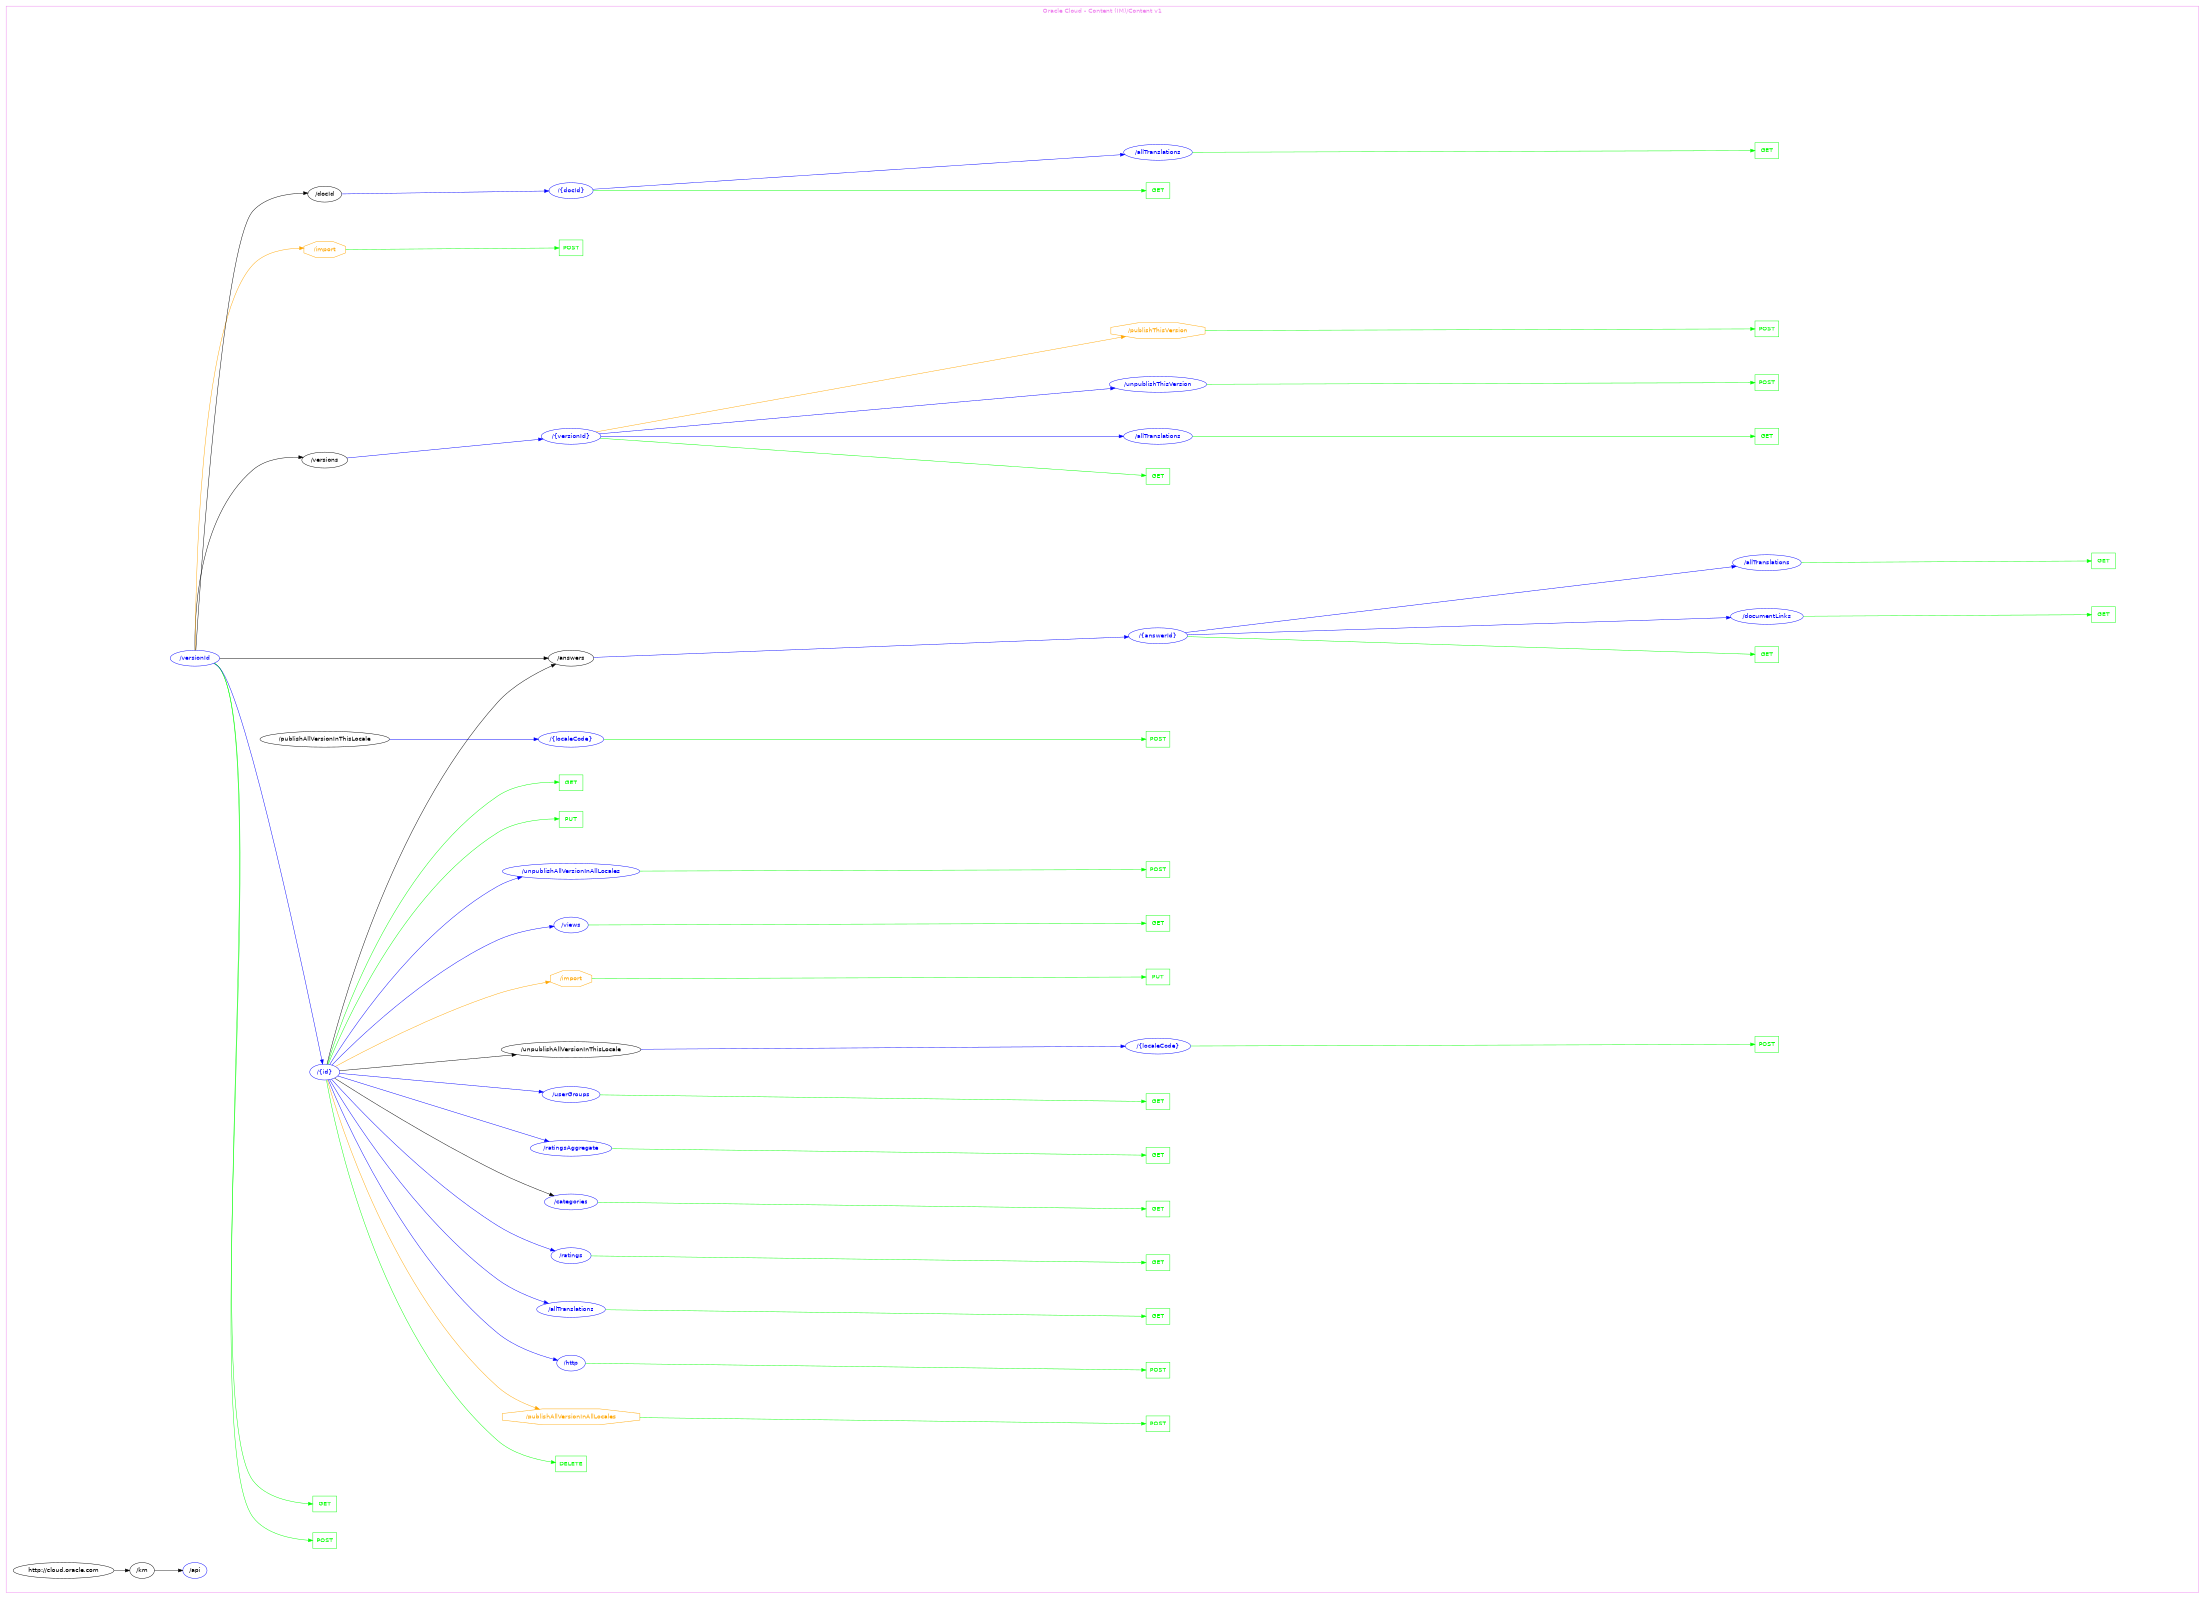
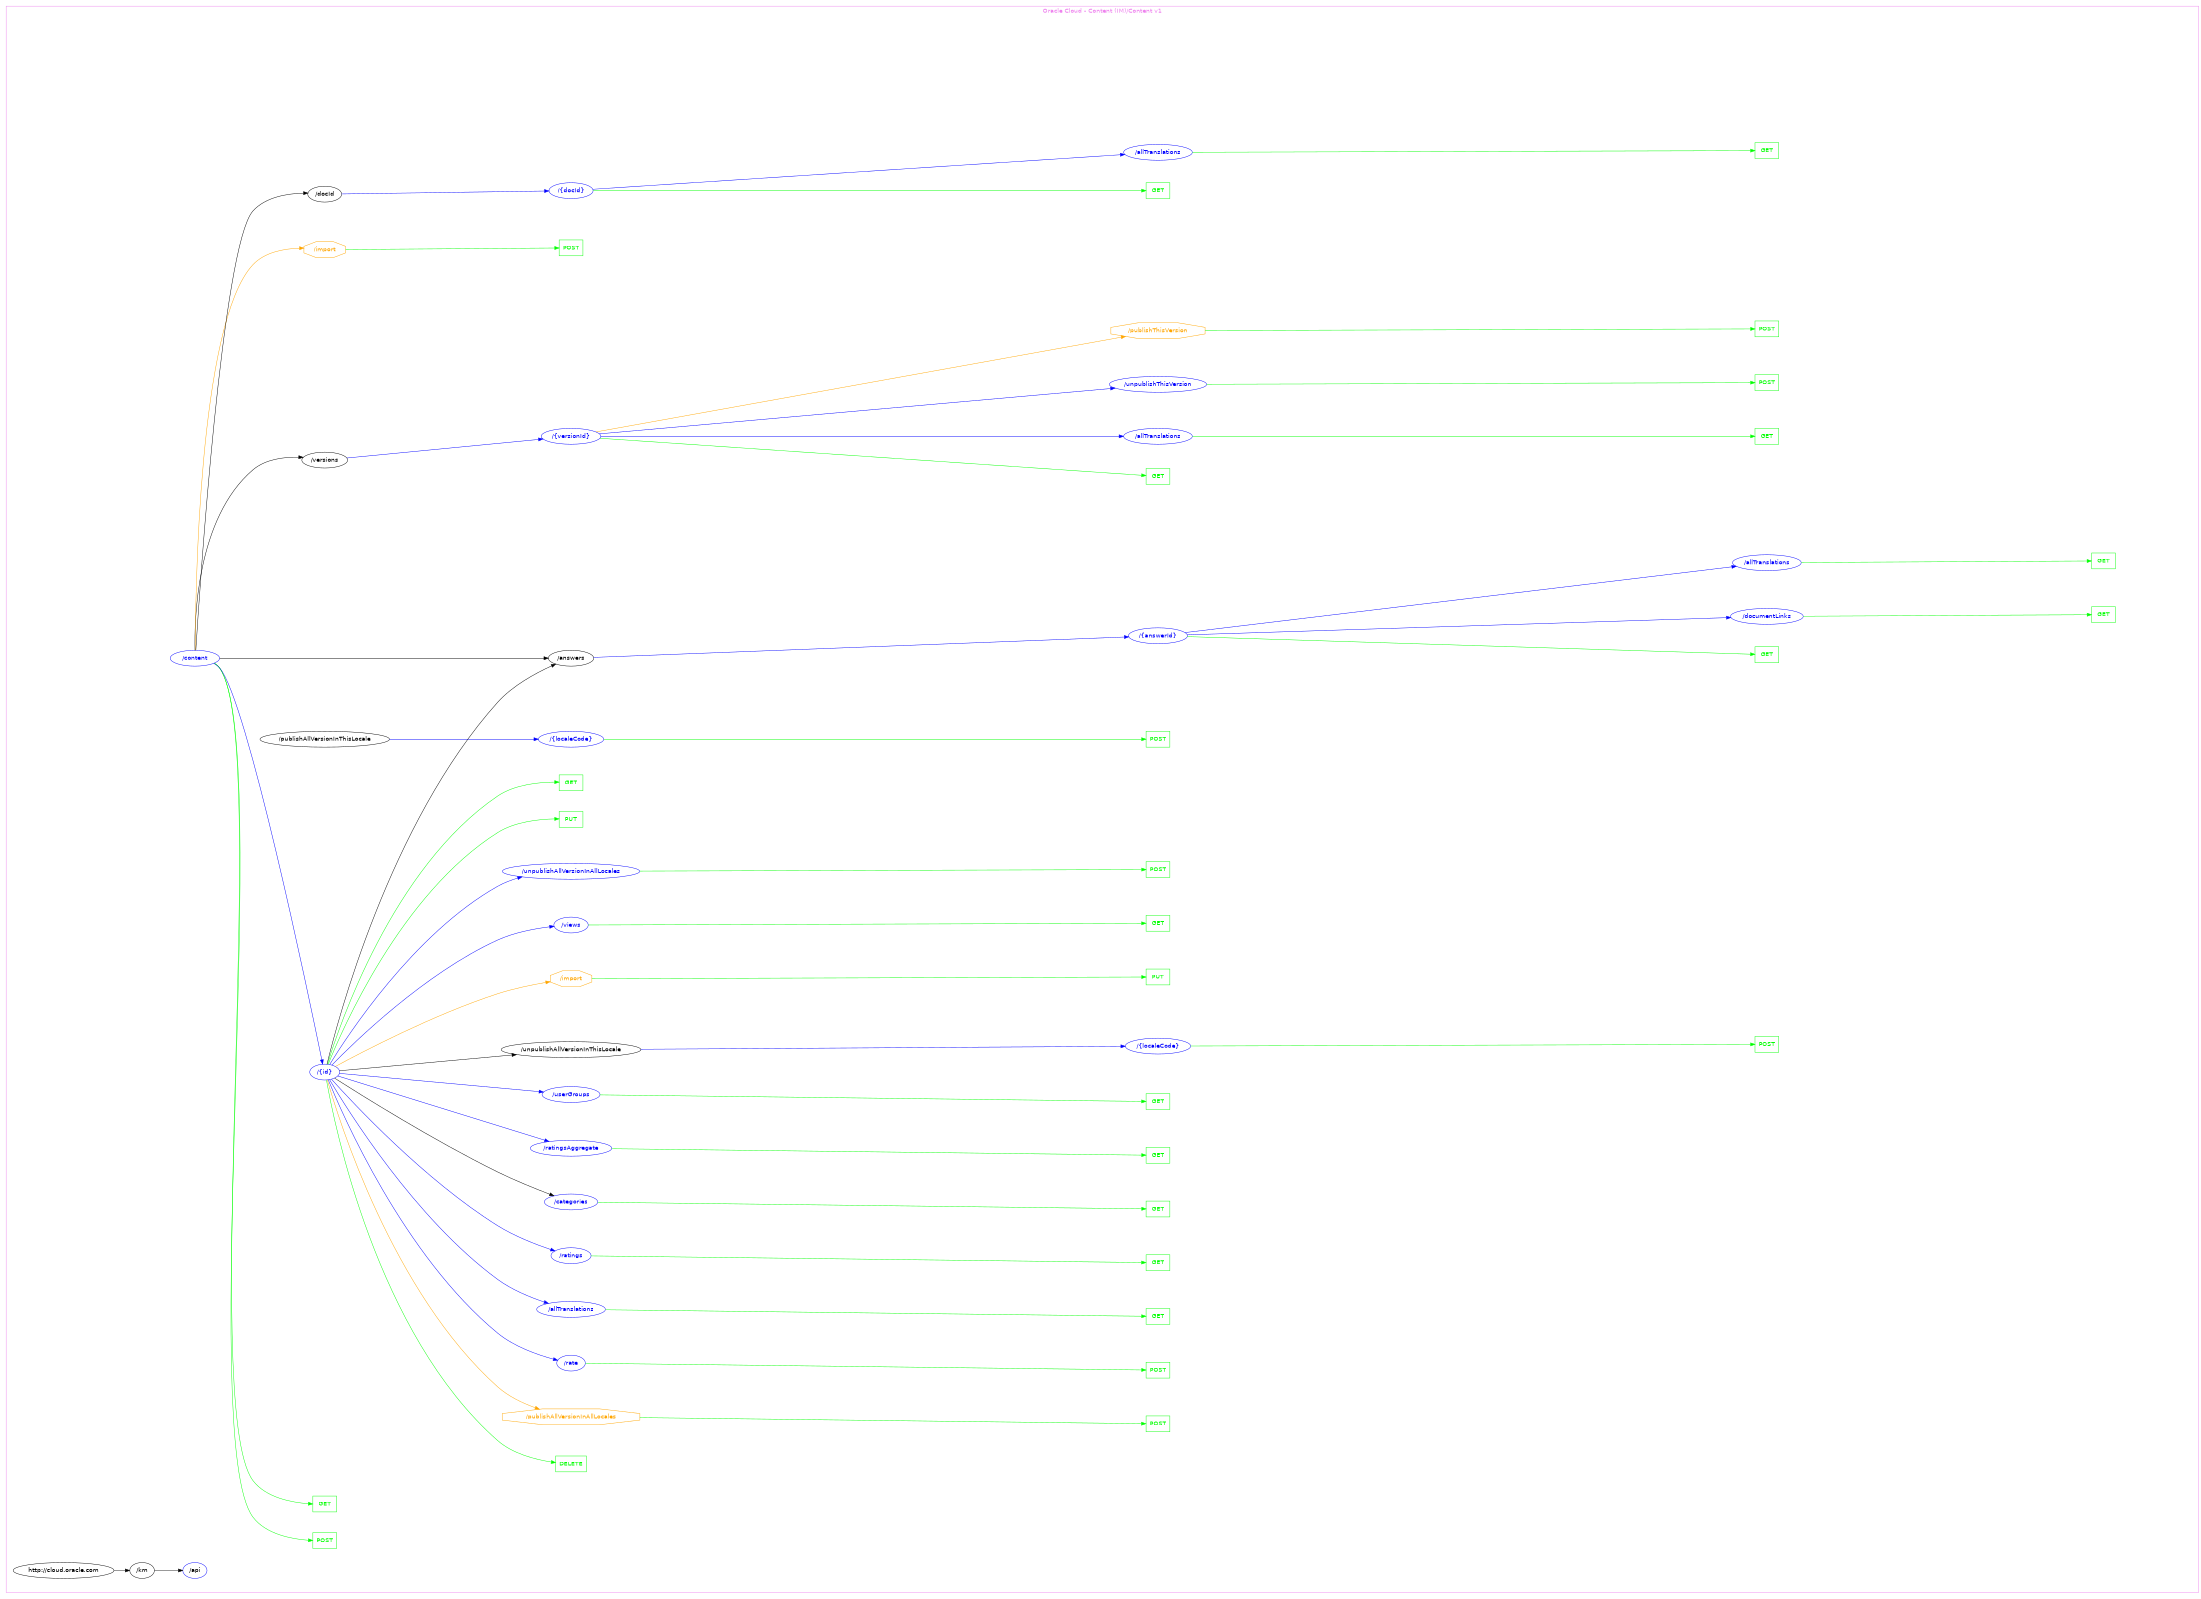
node "/versionId": label "/versionId" -> "/content"
node "/http": label "/http" -> "/rate"
